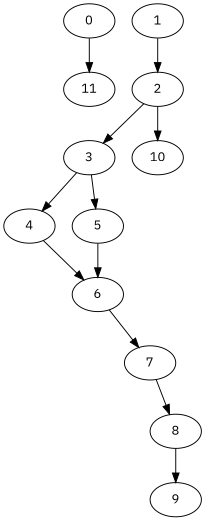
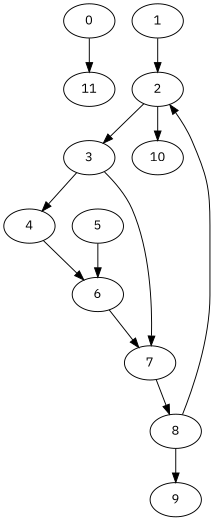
edge "3" -> "5": now "3" -> "7"
edge "8" -> "2": added
